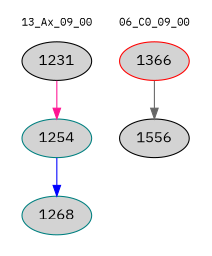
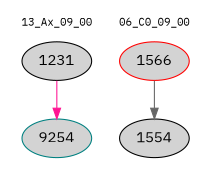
node "1366": label "1366" -> "1566"
node "1254": label "1254" -> "9254"
node "1556": label "1556" -> "1554"
node "1268": removed
